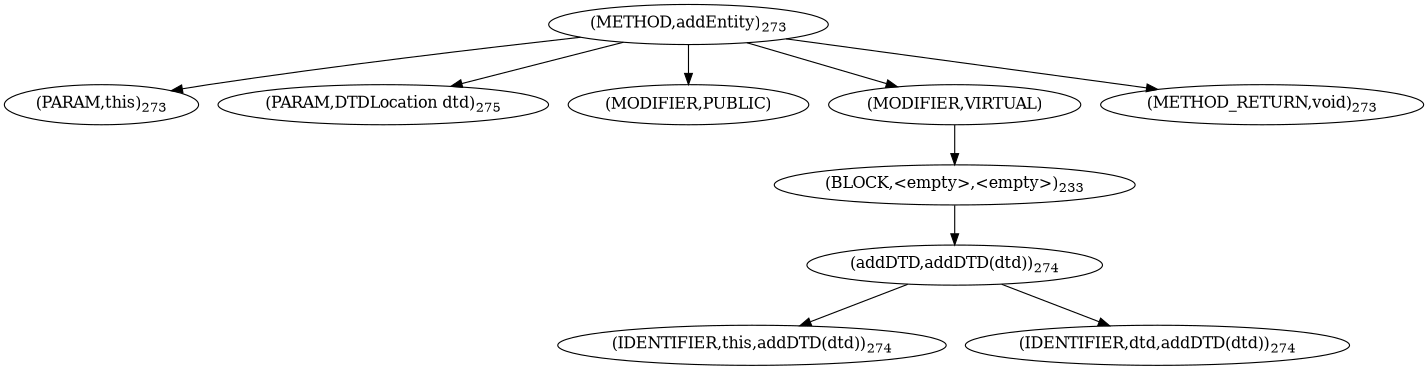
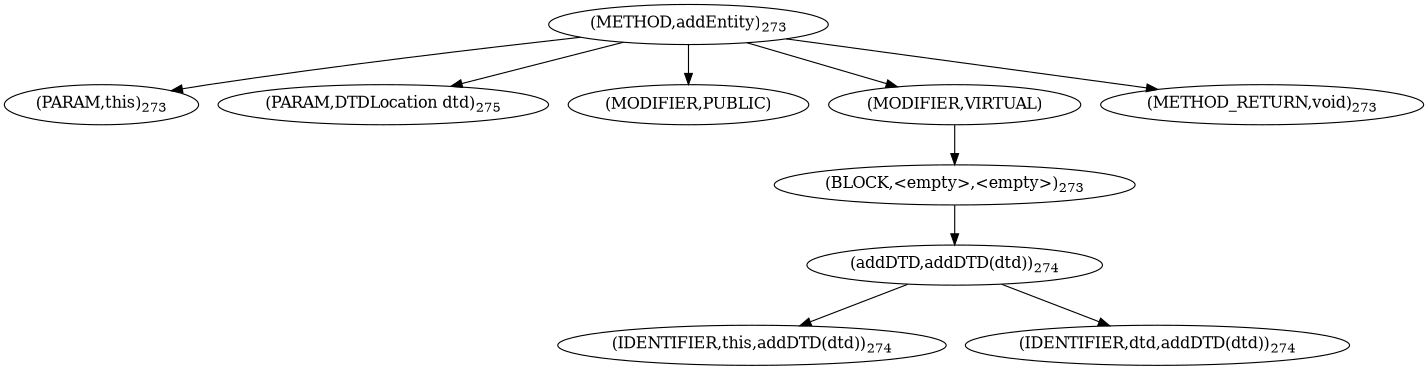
node "(BLOCK,<empty>,<empty>)": text "233" -> "273"
